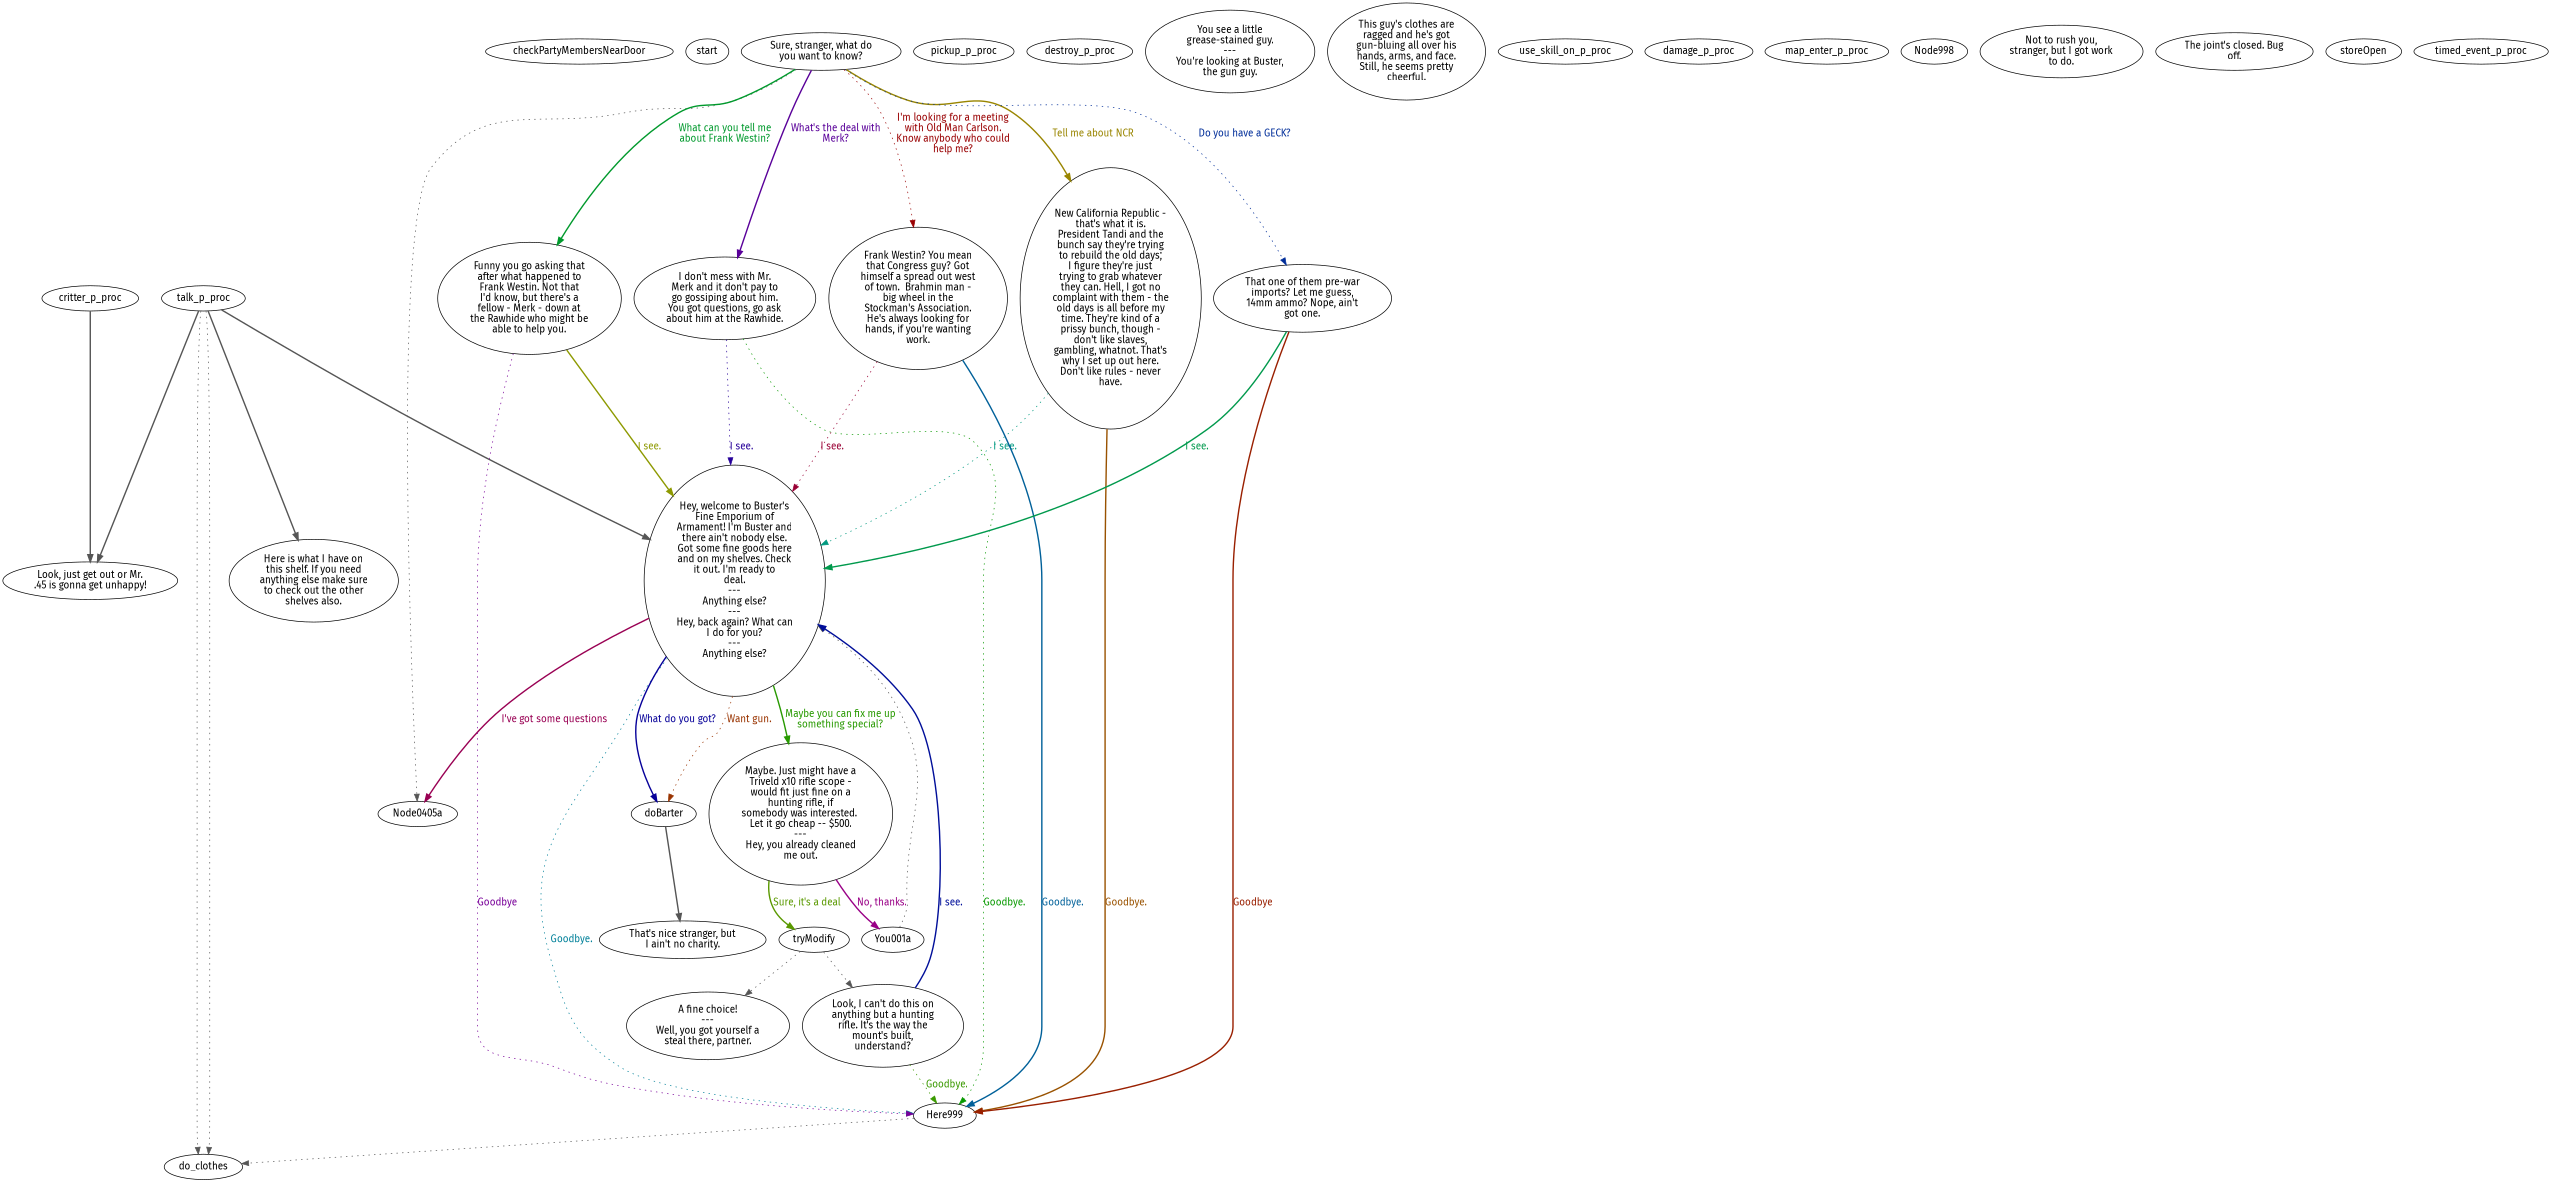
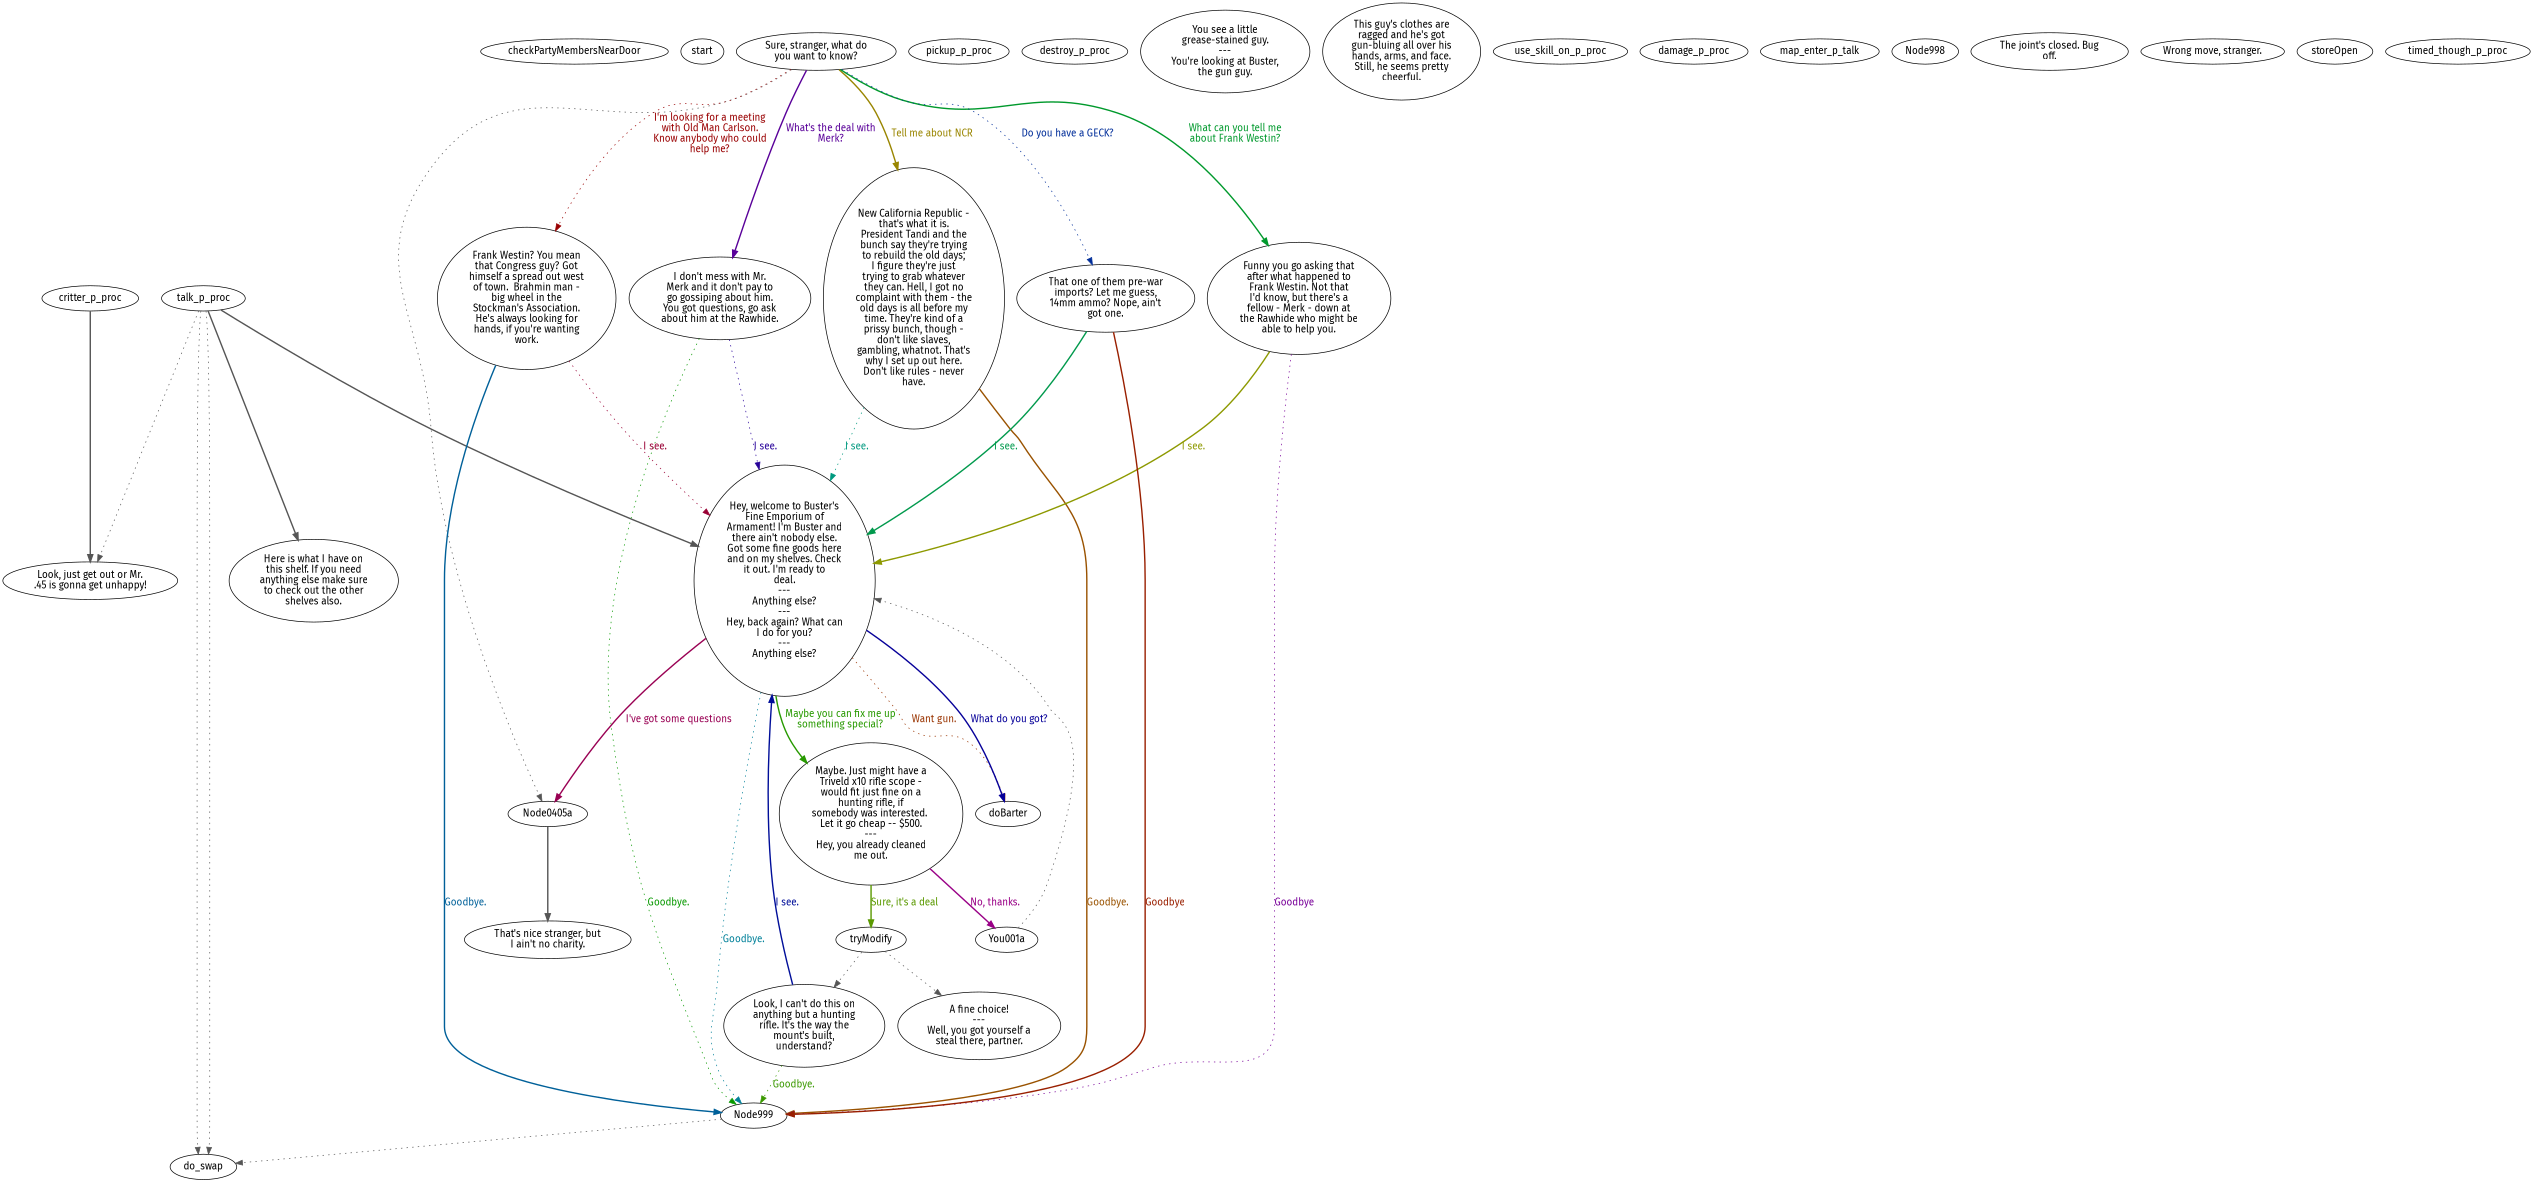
node "map_enter_p_proc": label "map_enter_p_proc" -> "map_enter_p_talk"
node "Not to rush you, stranger, but I got work to do.": removed
node "Wrong move, stranger.": added
node "timed_event_p_proc": label "timed_event_p_proc" -> "timed_though_p_proc"
edge "talk_p_proc" -> "Look, just get out or Mr. .45 is gonna get unhappy!": style bold -> dotted
edge "doBarter" -> "That's nice stranger, but I ain't no charity.": now "Node0405a" -> "That's nice stranger, but I ain't no charity."
node "Here999": label "Here999" -> "Node999"
node "do_clothes": label "do_clothes" -> "do_swap"
